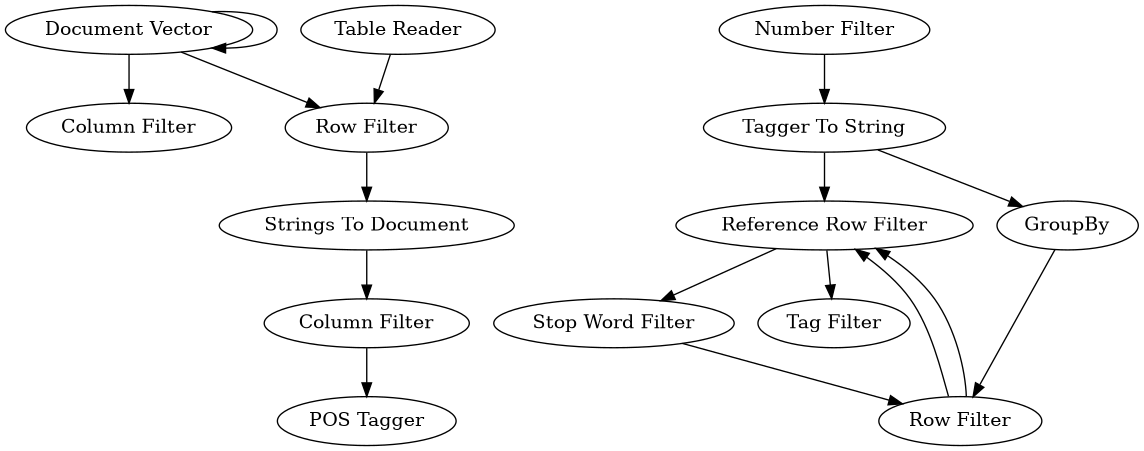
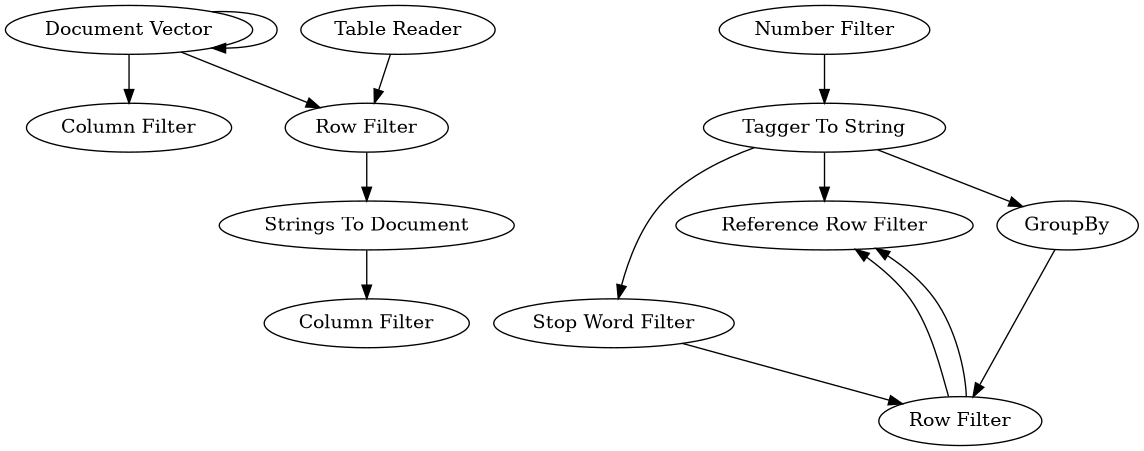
edge "Reference Row Filter" -> "Stop Word Filter": now "Tagger To String" -> "Stop Word Filter"
node "Tag Filter": removed
node "POS Tagger": removed
